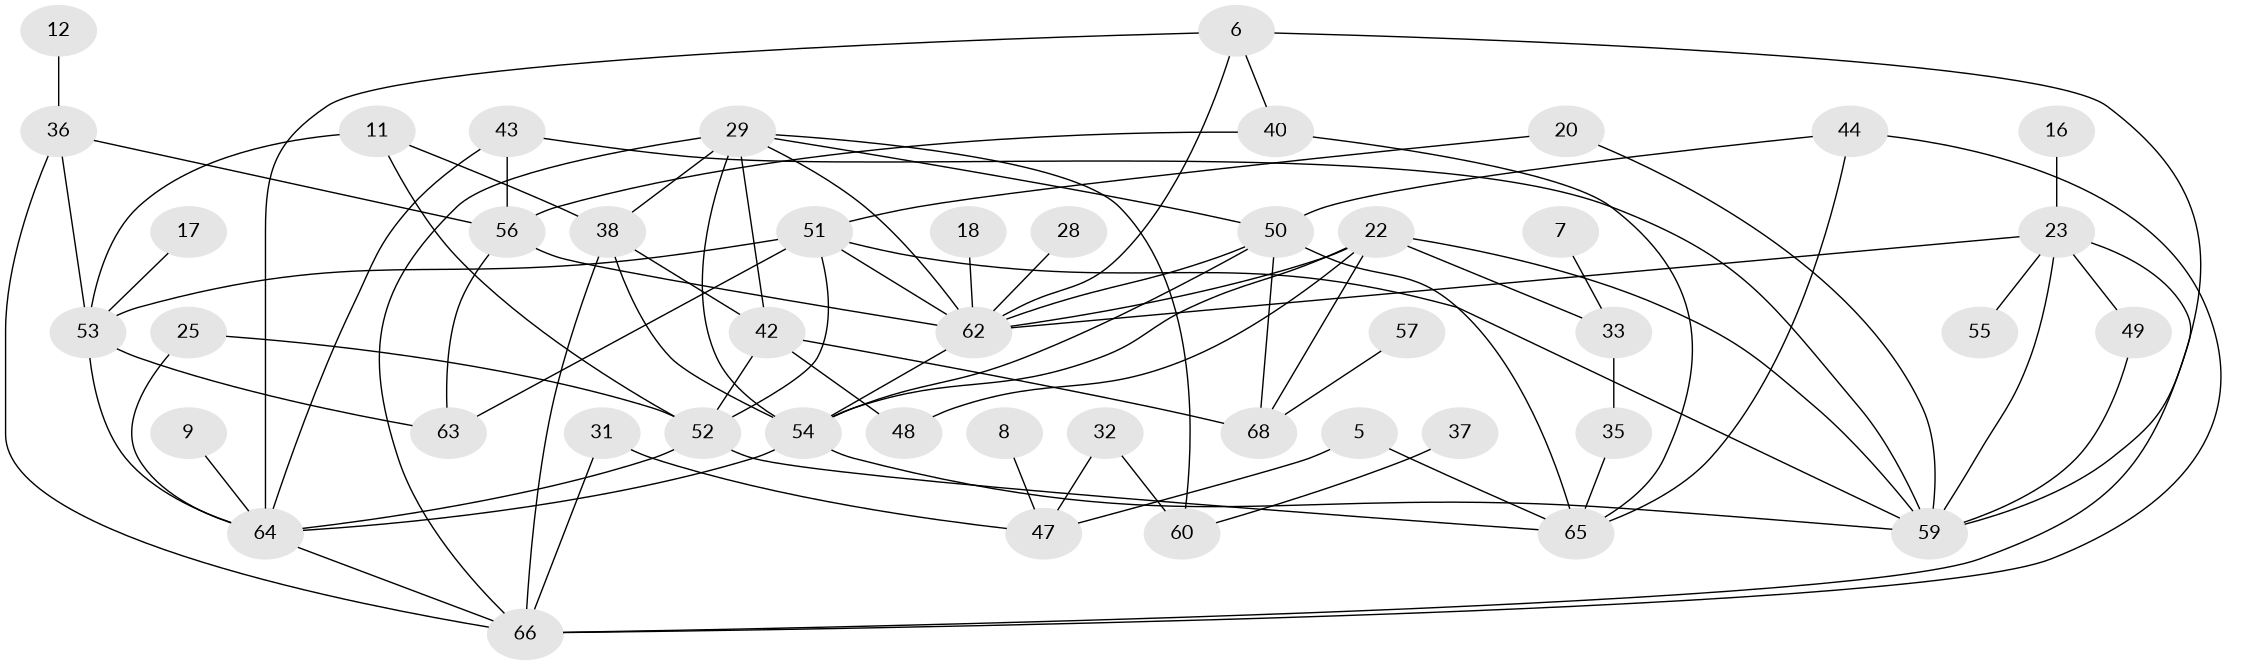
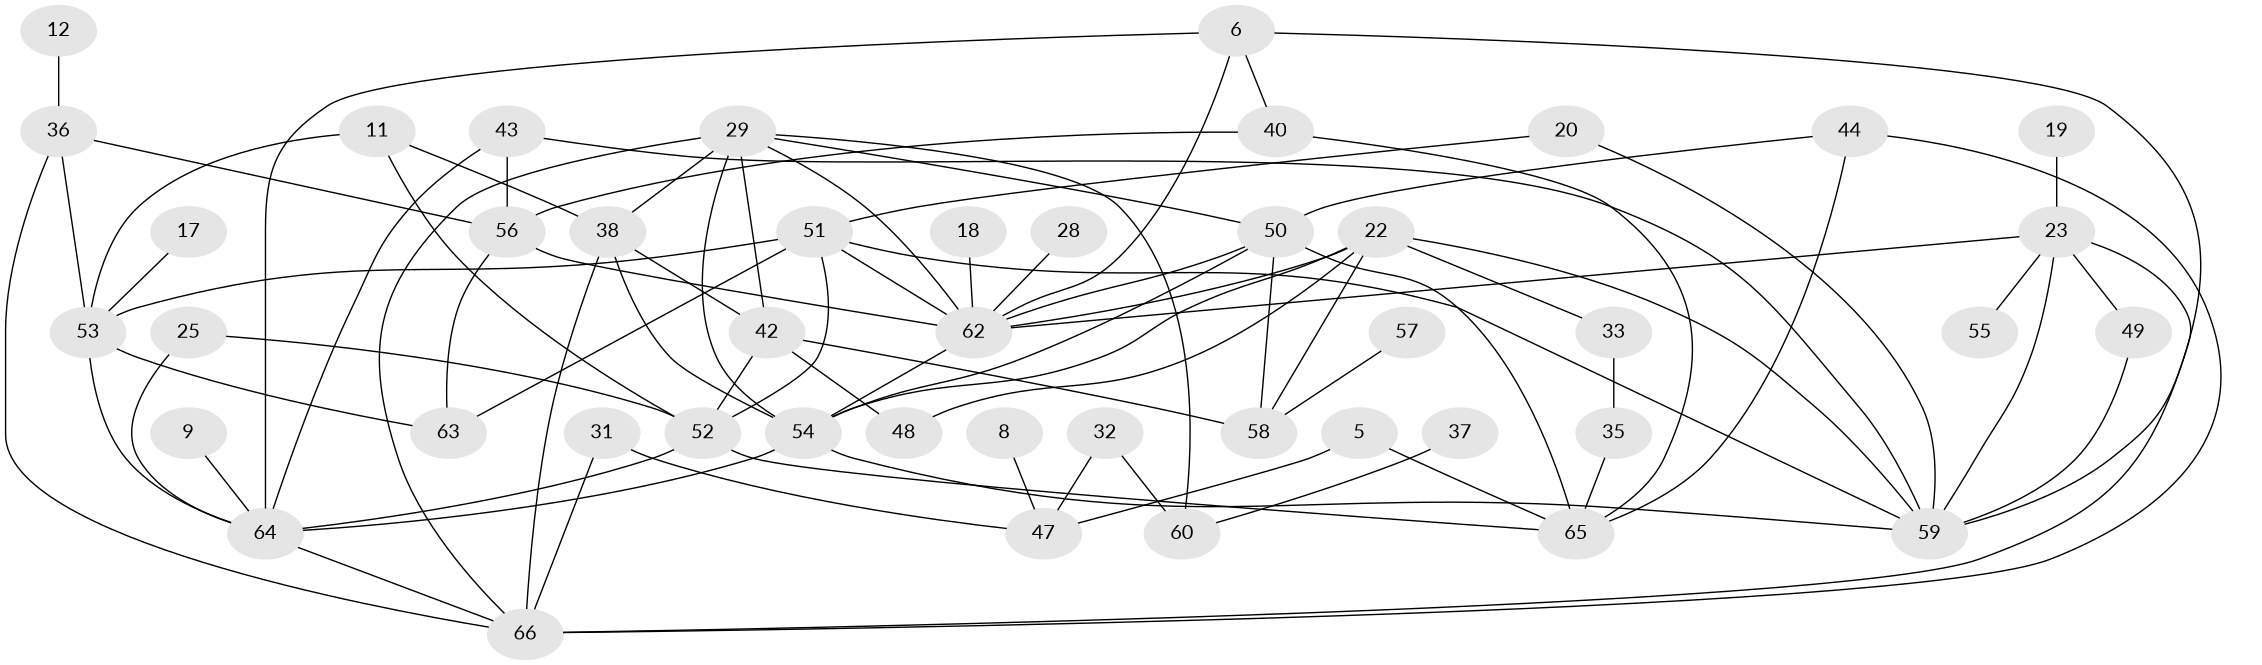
node "16": label "16" -> "19"
node "7": removed
node "68": label "68" -> "58"
